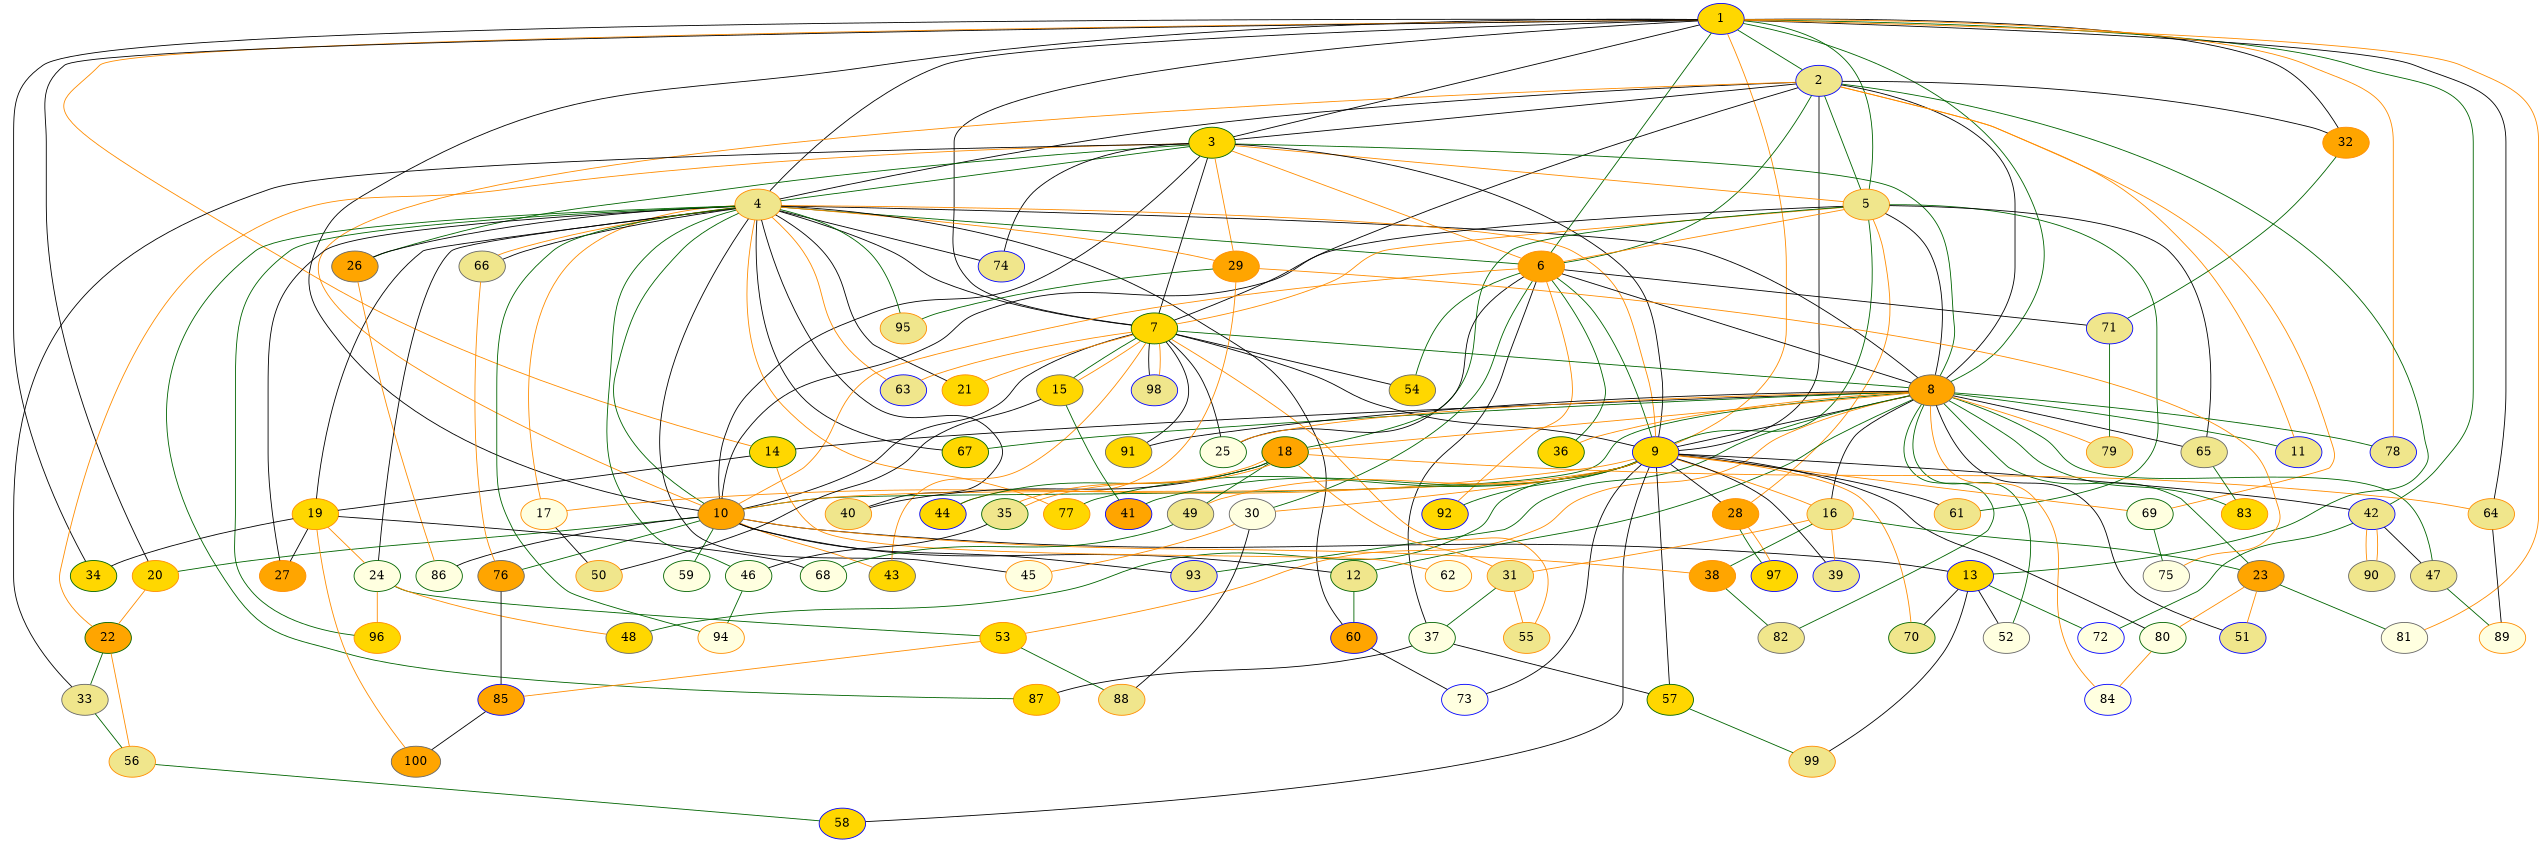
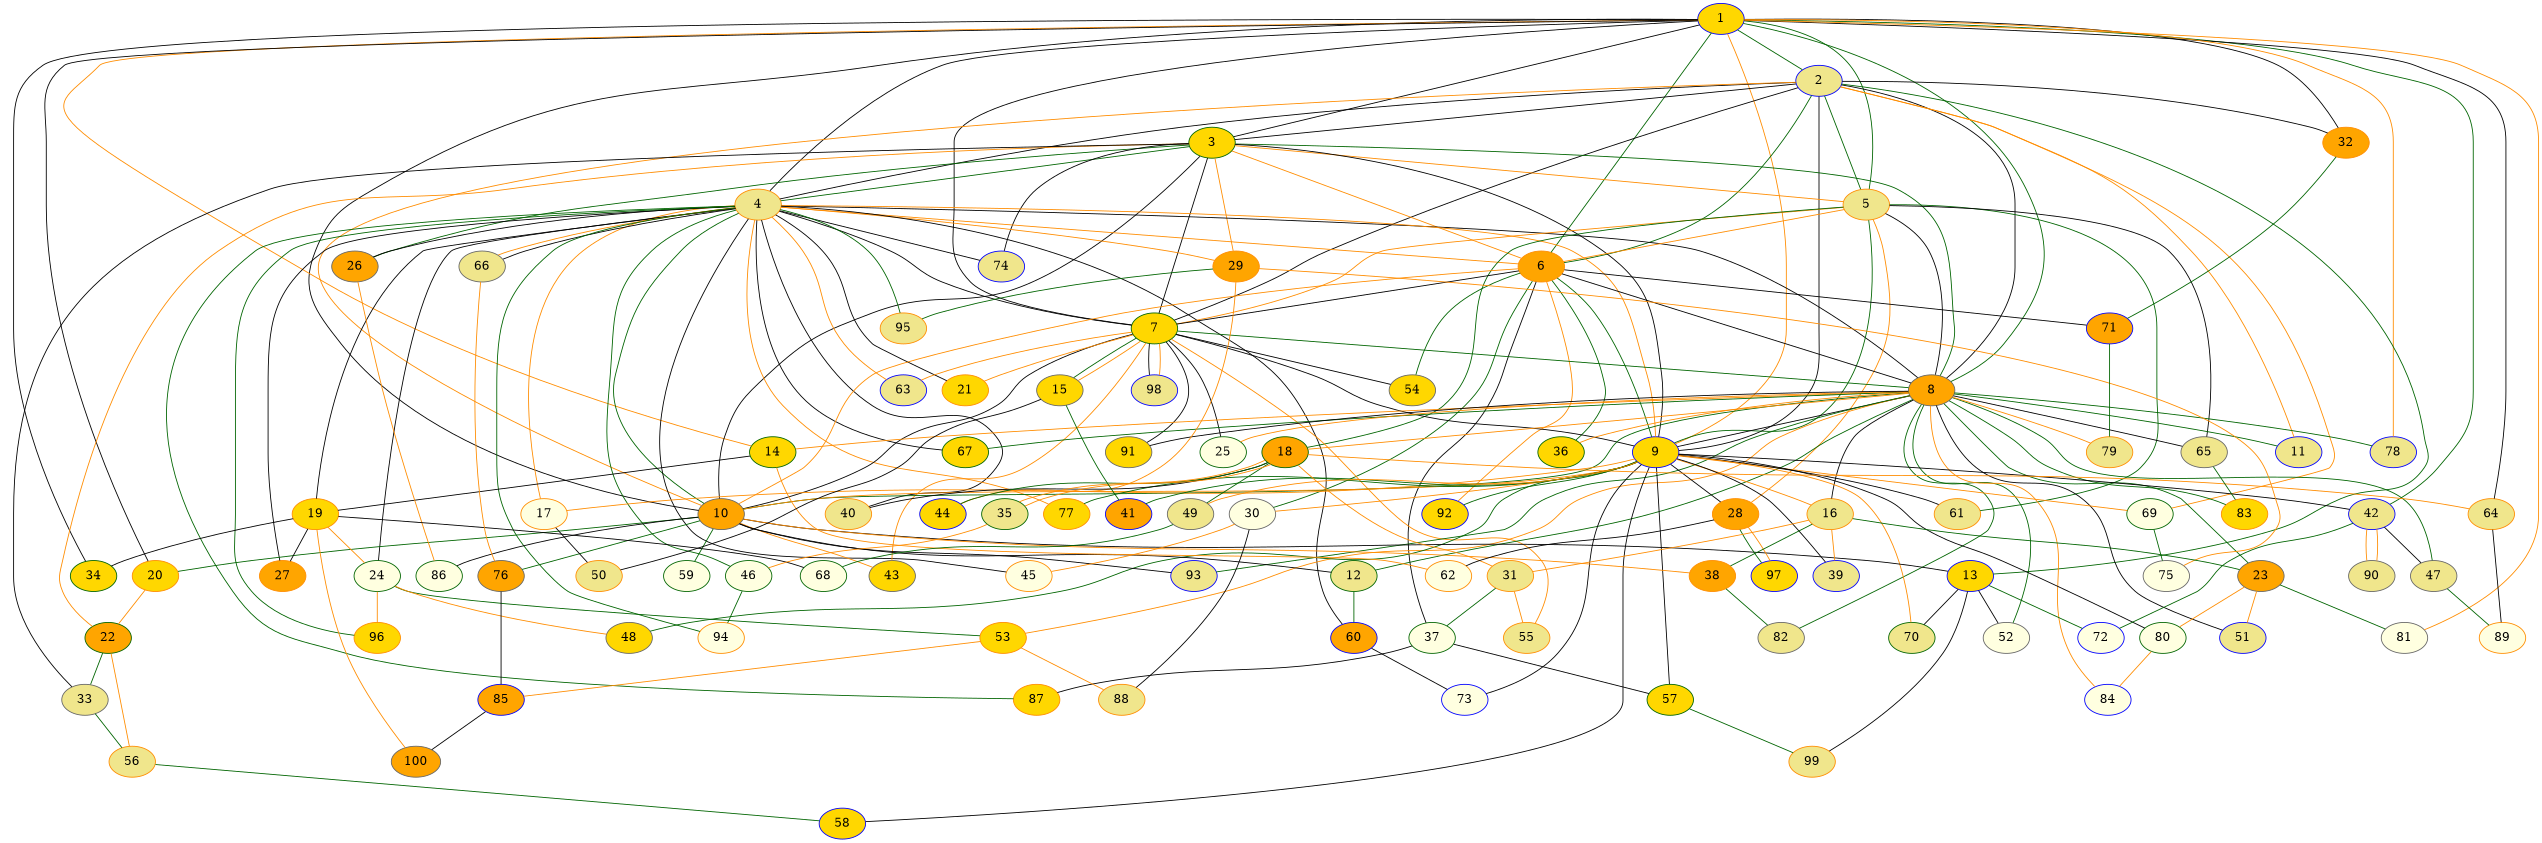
edge "4" -- "6": color darkgreen -> darkorange
edge "5" -- "10": removed
node "71": fillcolor khaki -> orange
edge "6" -- "25": now "6" -- "7"
edge "8" -- "14": color black -> darkorange
edge "28" -- "62": added
edge "35" -- "46": color black -> darkorange
edge "53" -- "88": color darkgreen -> darkorange
